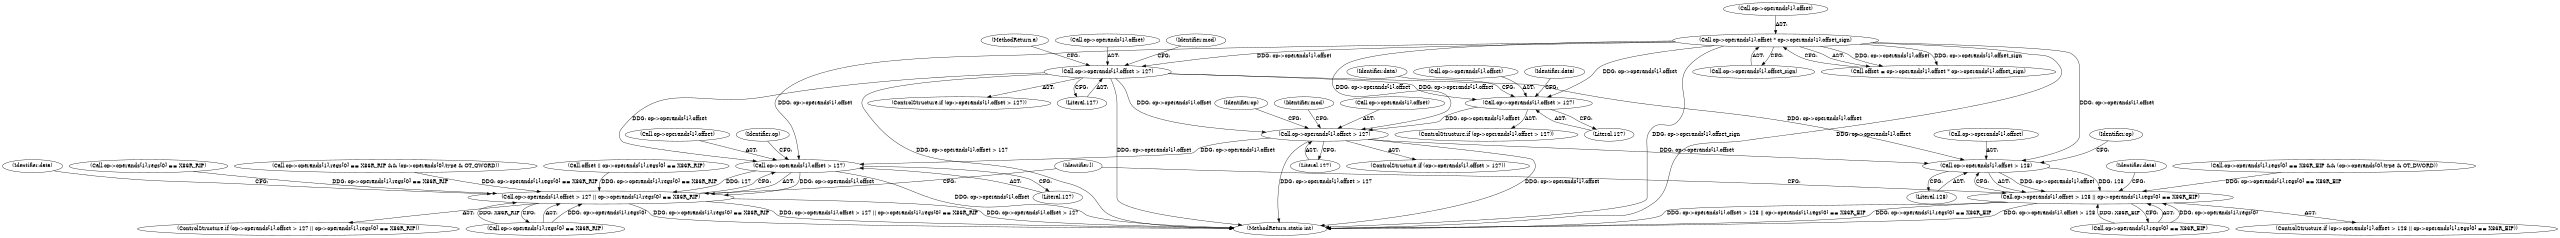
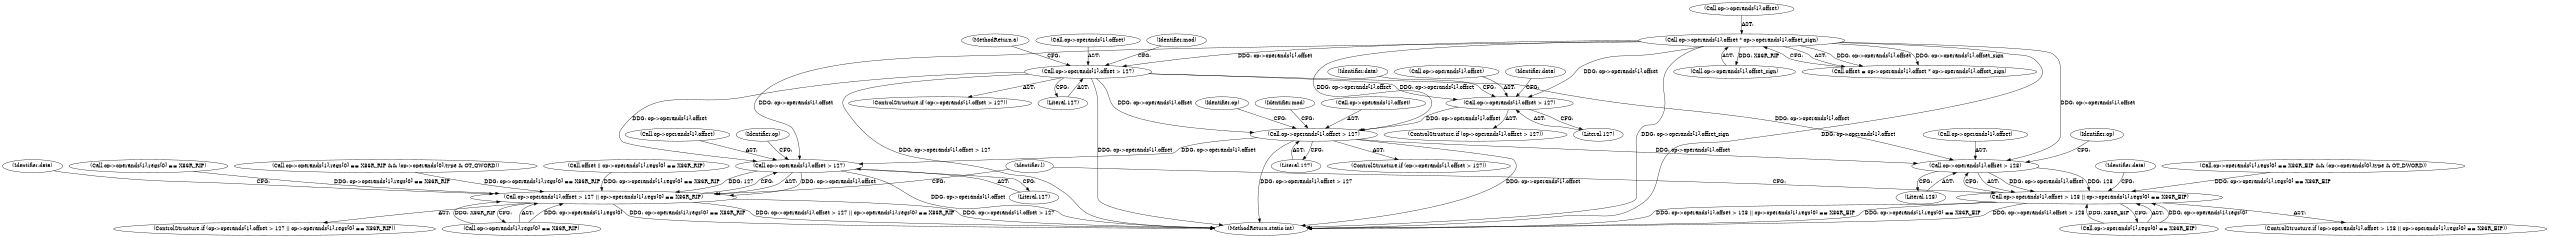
edge "(Call,op->operands[1].offset * op->operands[1].offset_sign)" -> "(Call,op->operands[1].offset_sign)": label "CFG: " -> "DDG: X86R_RIP"
